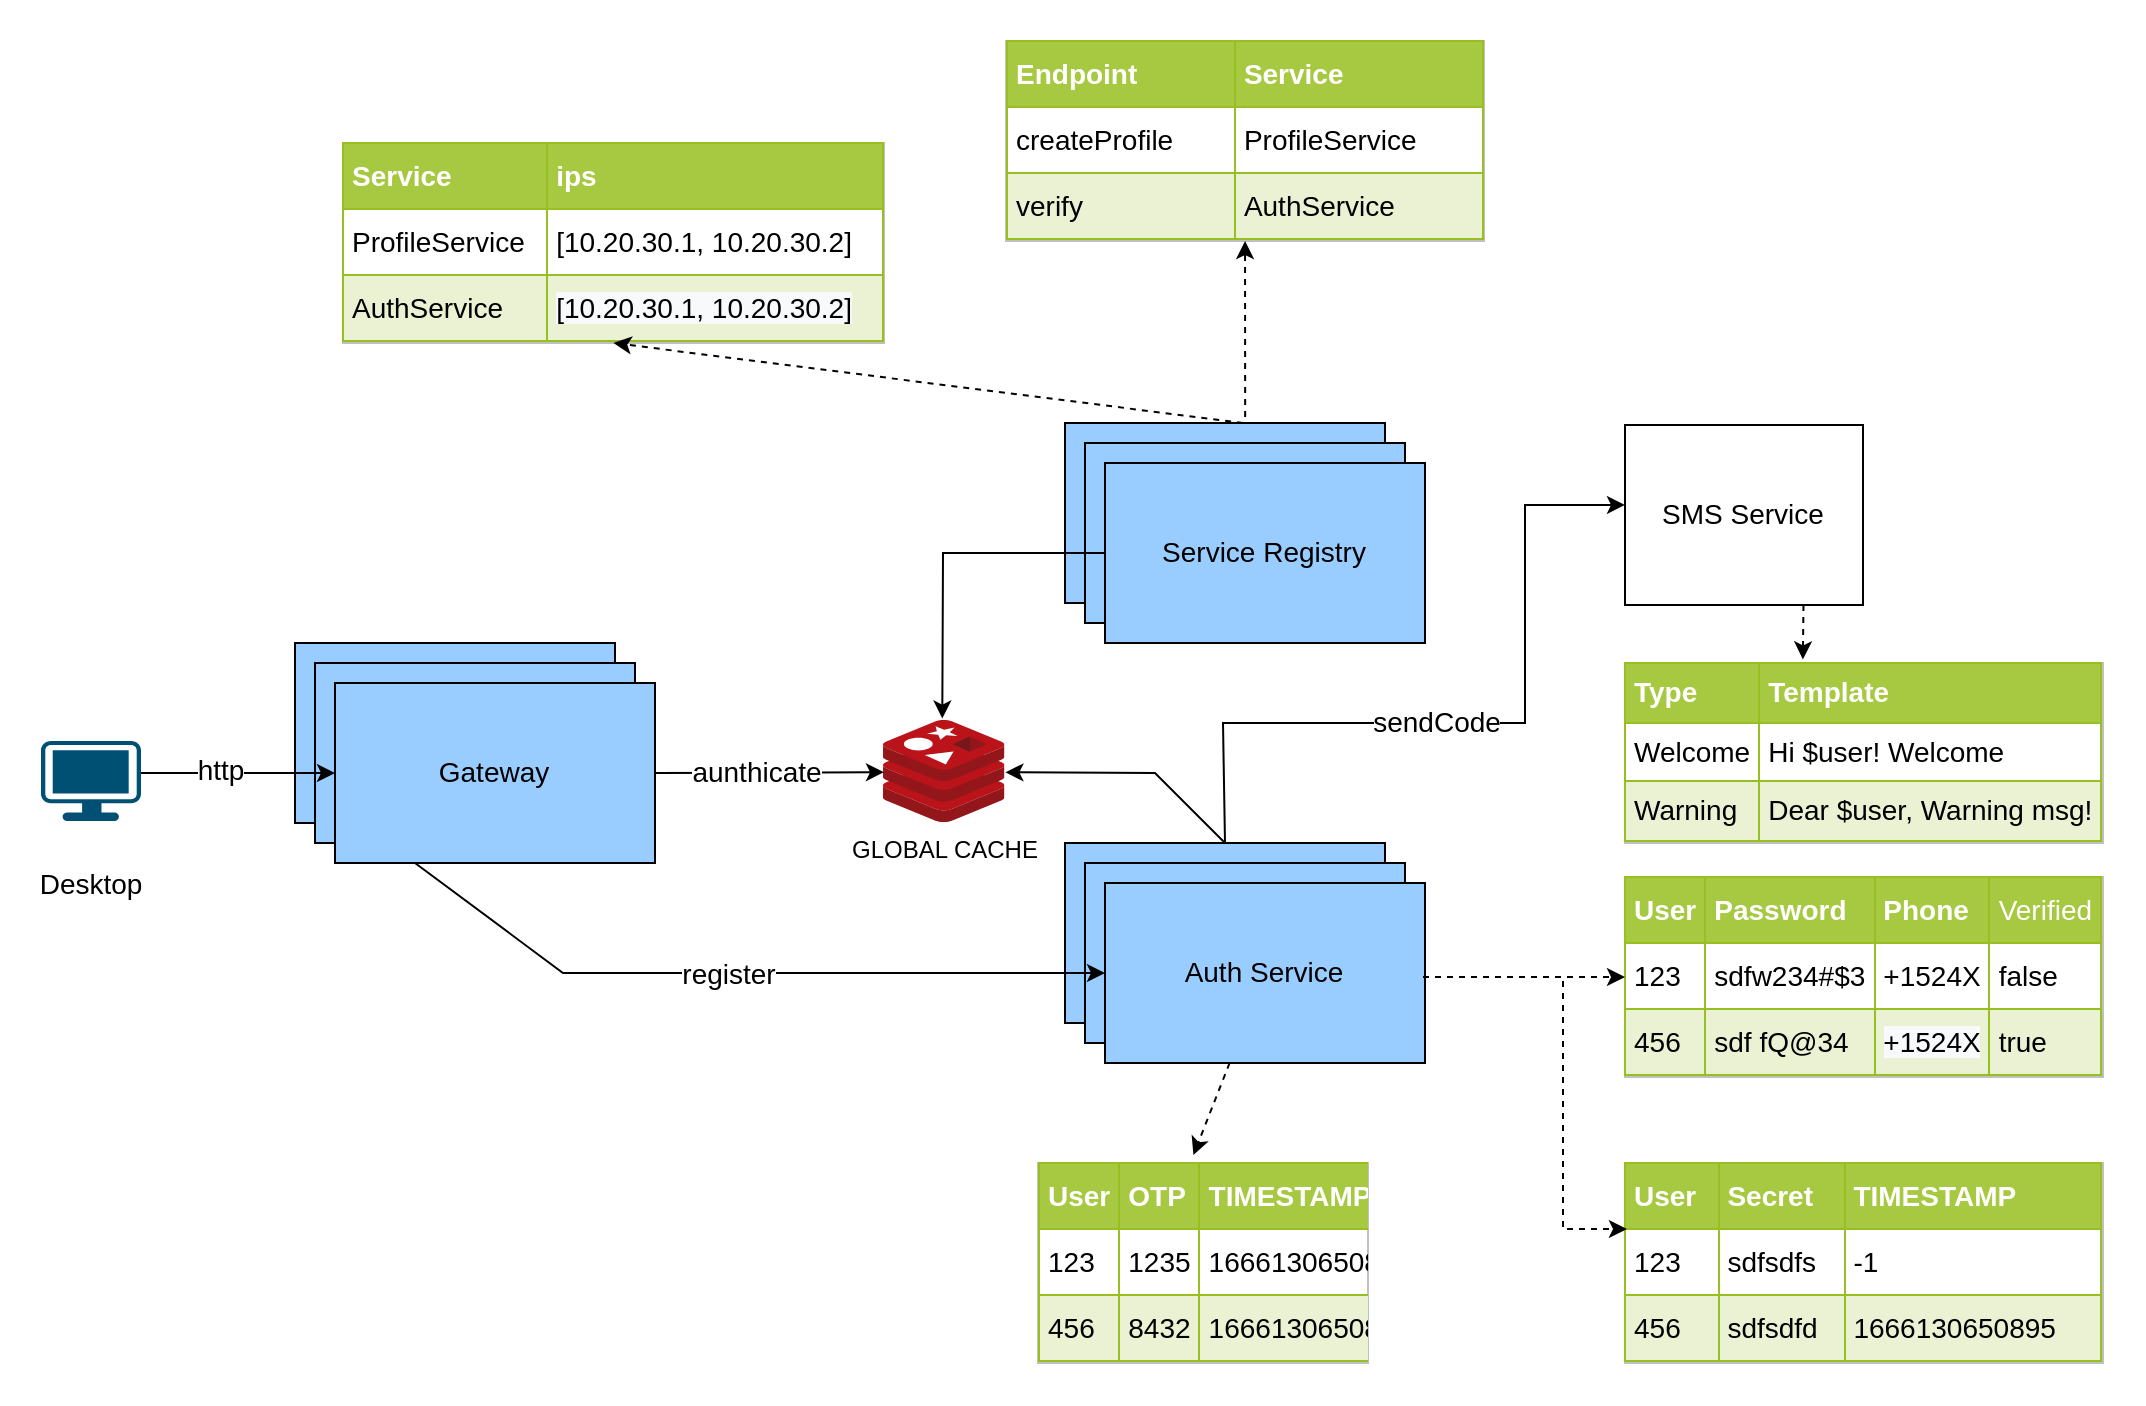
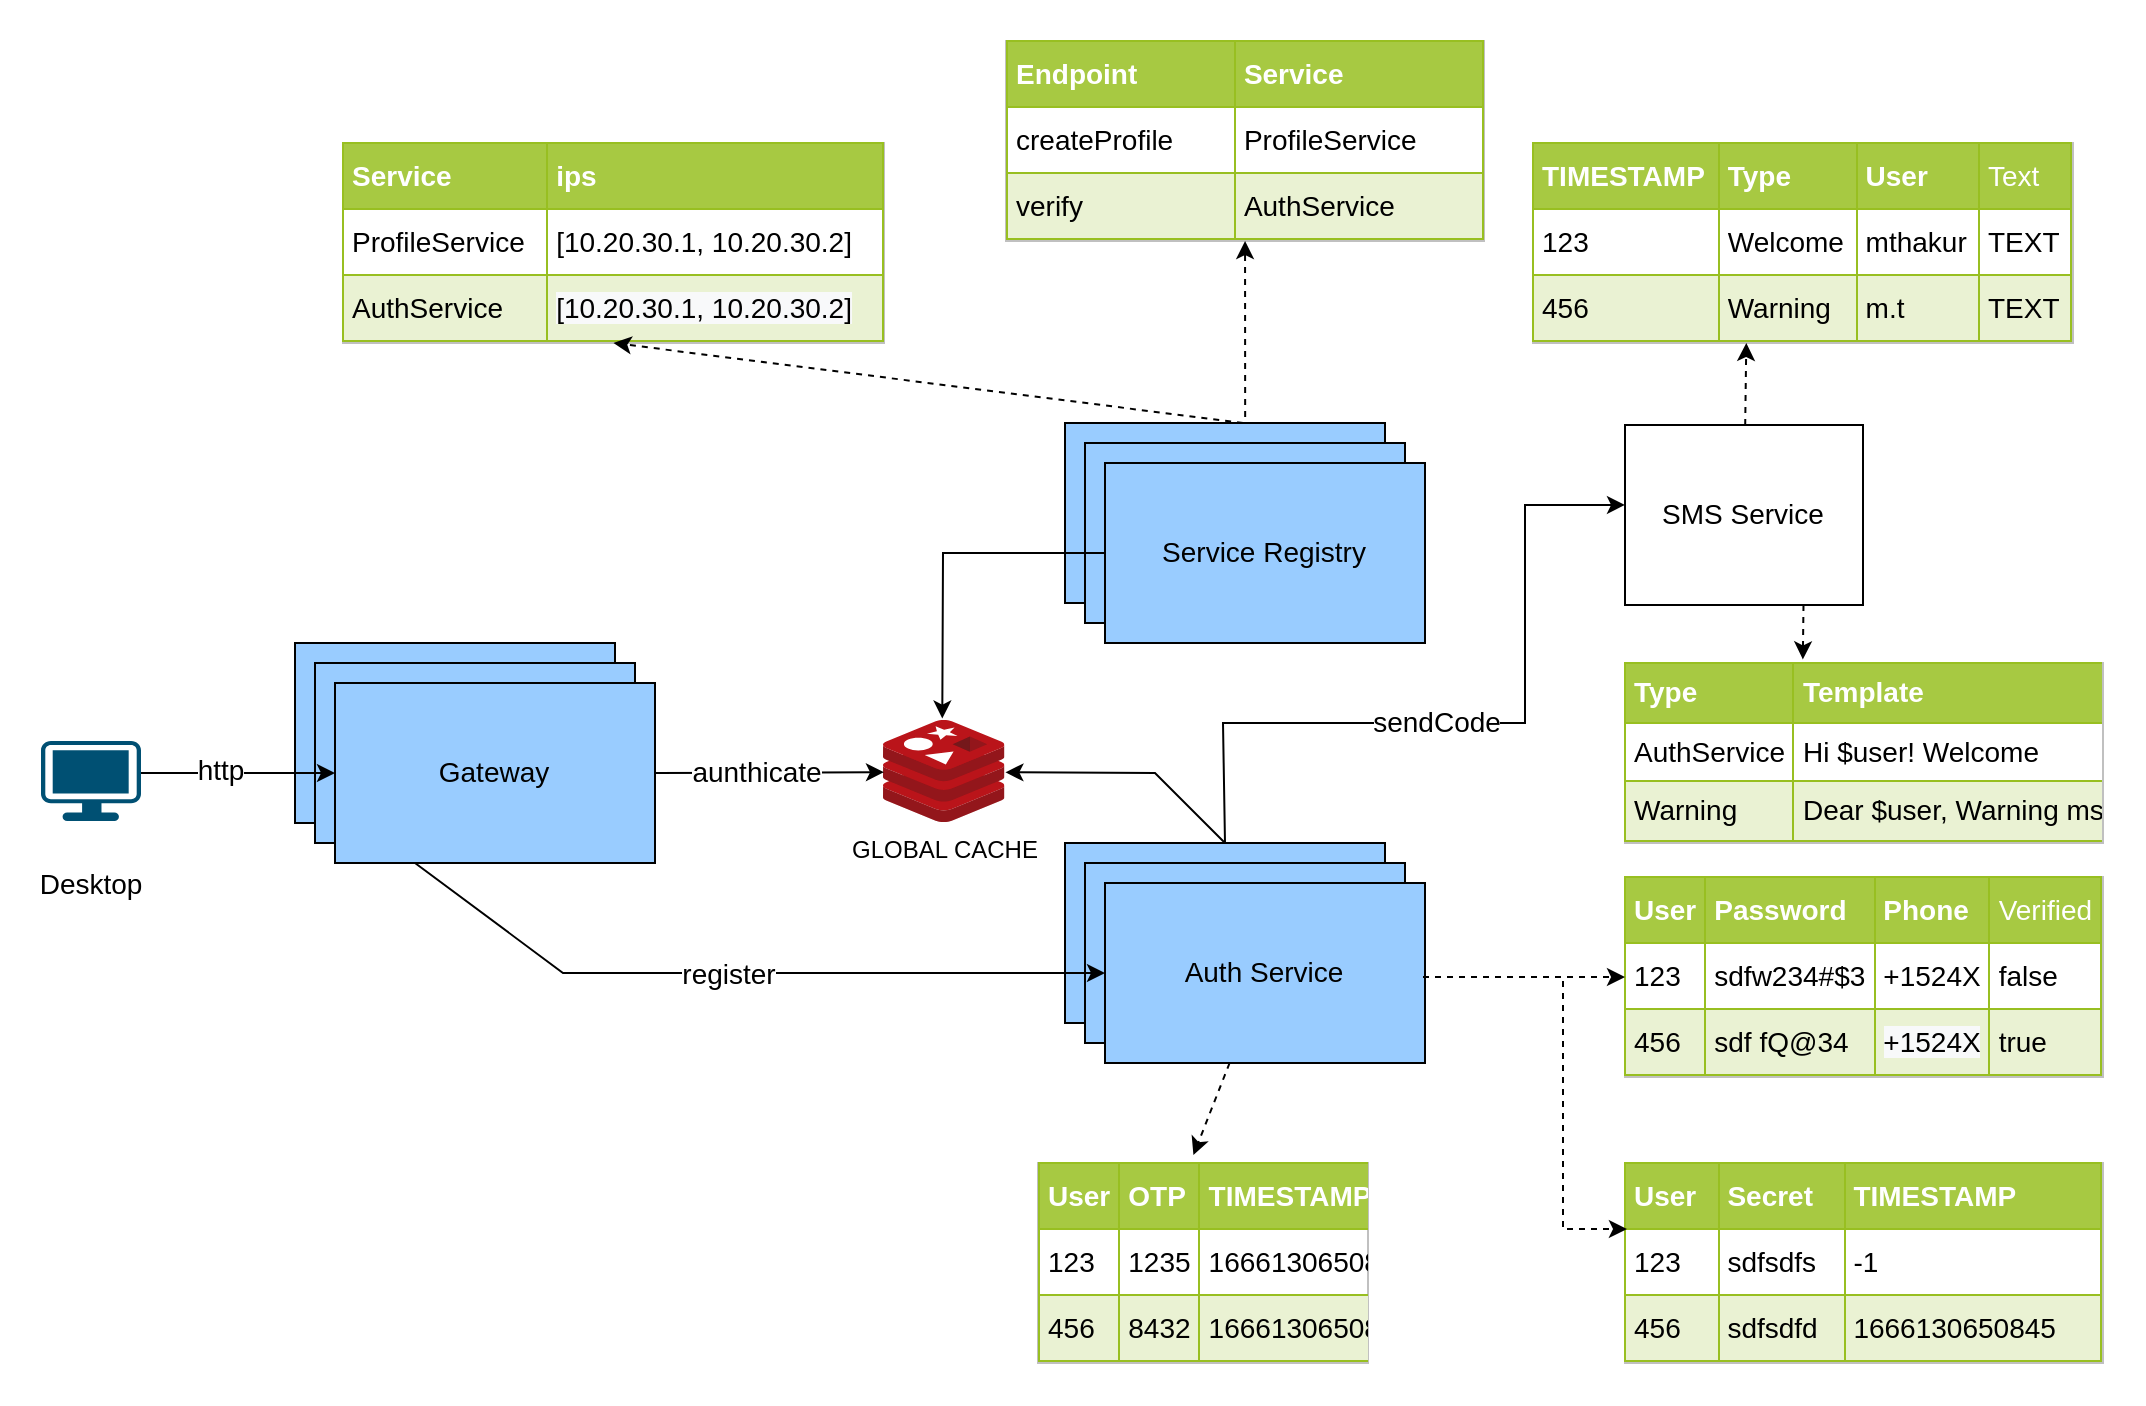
node "TIMESTAMPTypeUserText 123 Welcome mthakur TEXT 456 Warning m.t TEXT": added
edge "SMS Service" -> "TIMESTAMPTypeUserText 123 Welcome mthakur TEXT 456 Warning m.t TEXT": added
node "TypeTemplate Welcome Hi $user! Welcome Warning Dear $user, Warning msg!": label "TypeTemplate Welcome Hi $user! Welcome Warning Dear $user, Warning msg!" -> "TypeTemplate AuthService Hi $user! Welcome Warning Dear $user, Warning msg!"
node "UserSecretTIMESTAMP 123 sdfsdfs -1 456 sdfsdfd 1666130650895": label "UserSecretTIMESTAMP 123 sdfsdfs -1 456 sdfsdfd 1666130650895" -> "UserSecretTIMESTAMP 123 sdfsdfs -1 456 sdfsdfd 1666130650845"
